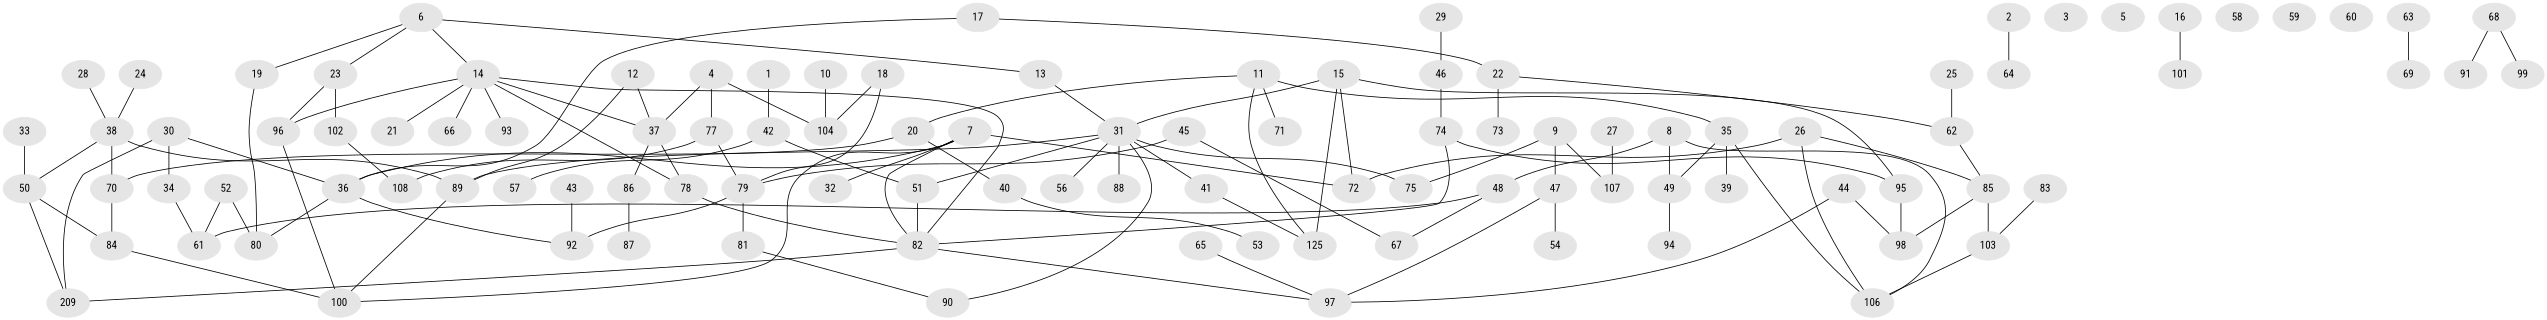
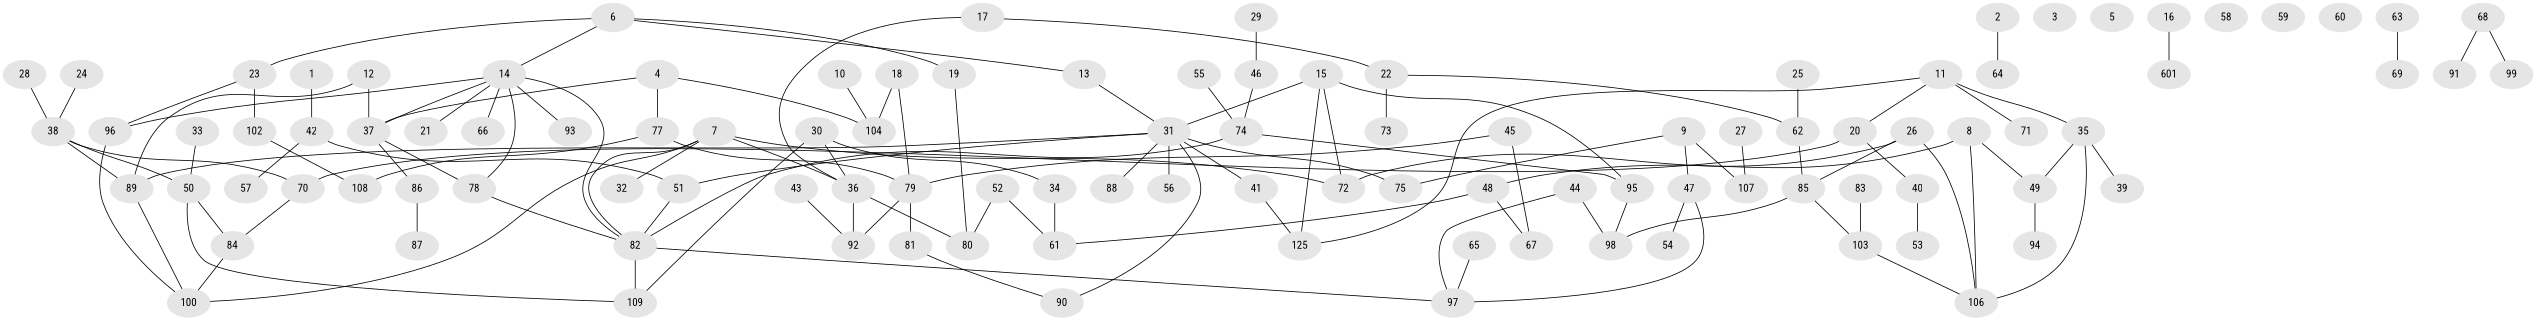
node "55": added
node "101": label "101" -> "601"
node "209": label "209" -> "109"
